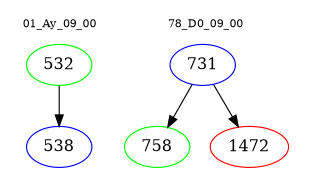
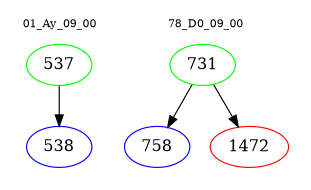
node "532": label "532" -> "537"
node "731": color blue -> green
node "758": color green -> blue
